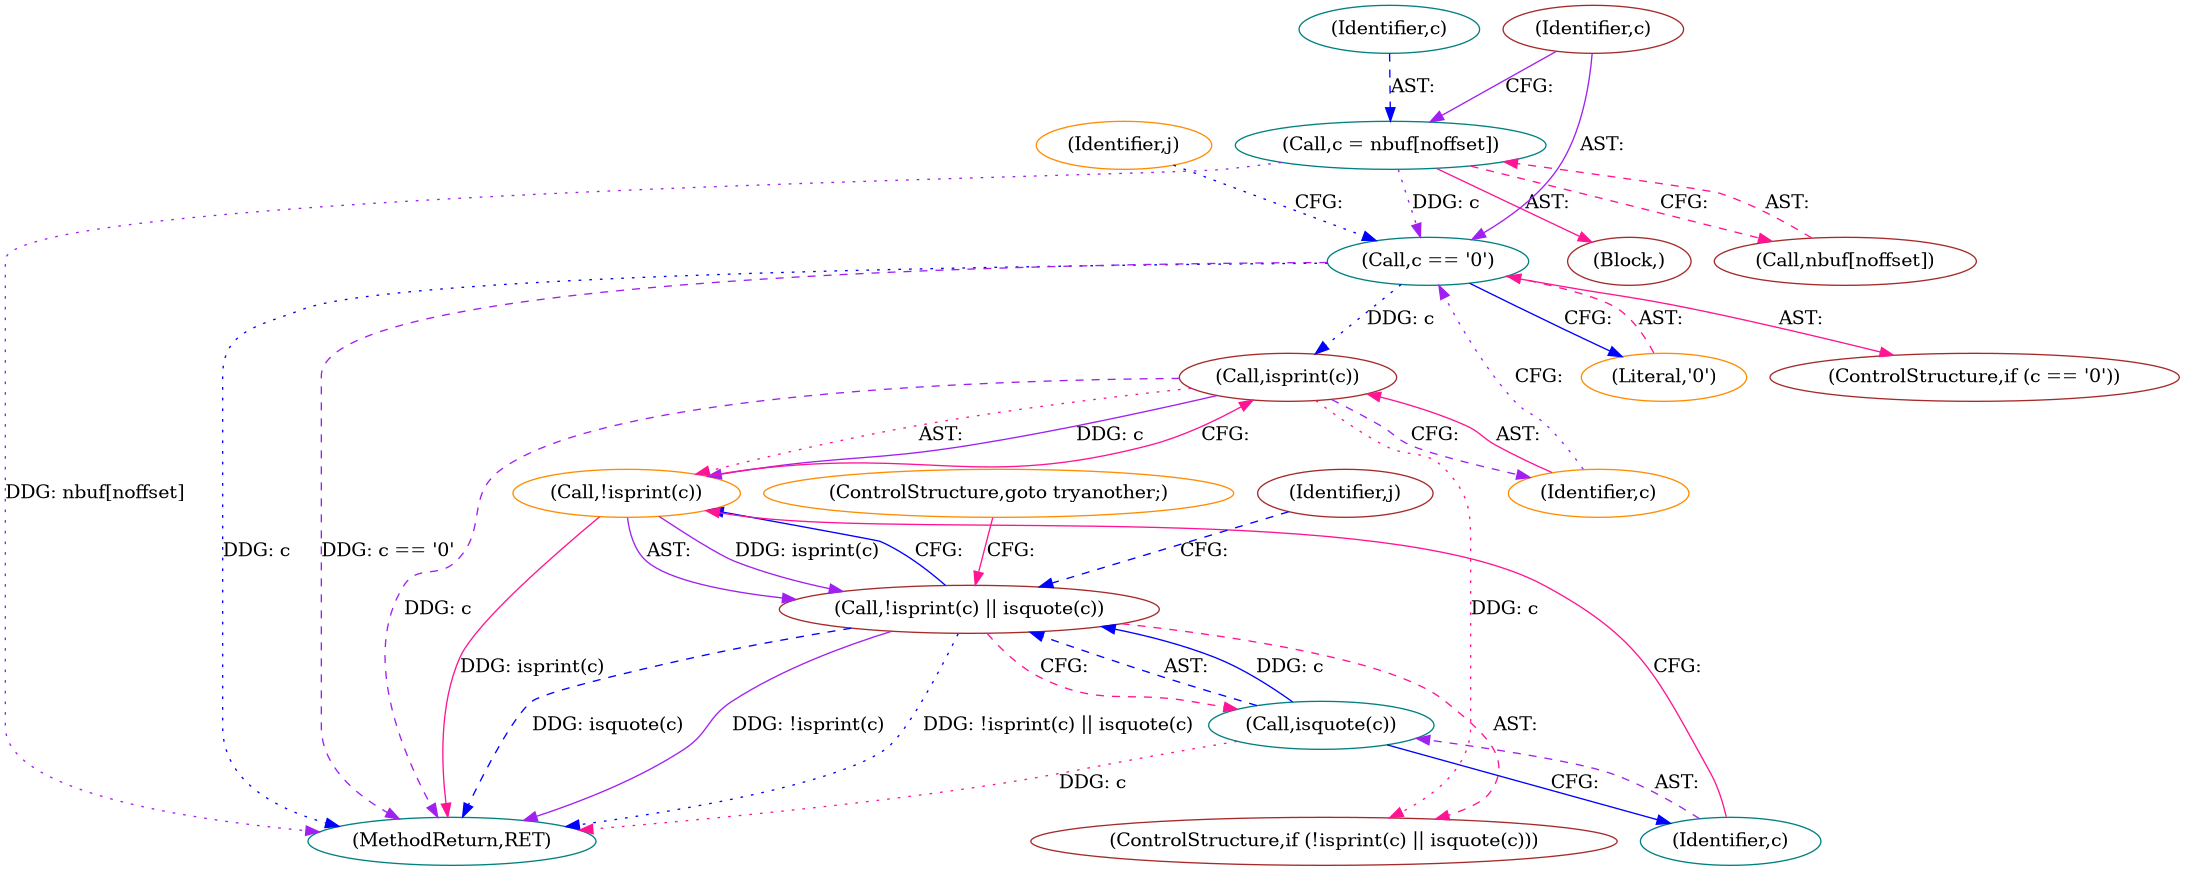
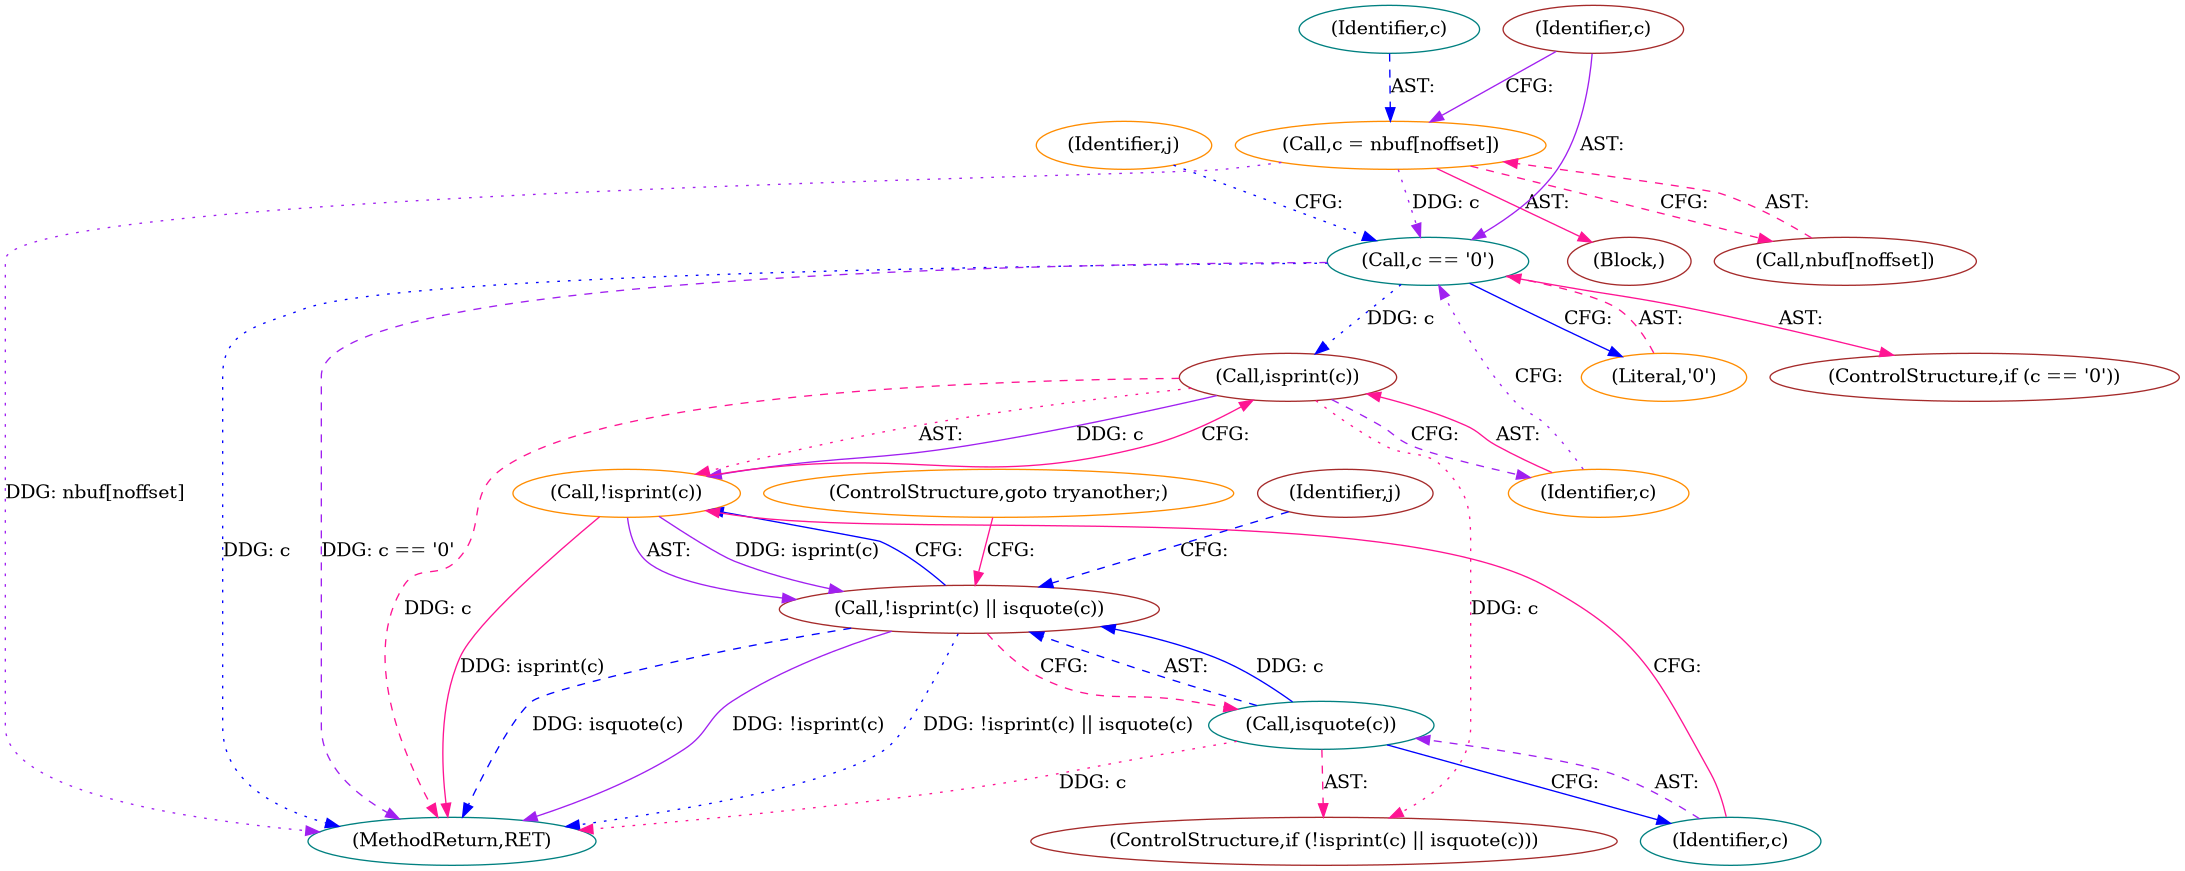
node "(Call,c = nbuf[noffset])": color teal -> darkorange
edge "(Call,isprint(c))" -> "(MethodReturn,RET)": color purple -> deeppink
edge "(Call,!isprint(c) || isquote(c))" -> "(ControlStructure,if (!isprint(c) || isquote(c)))": now "(Call,isquote(c))" -> "(ControlStructure,if (!isprint(c) || isquote(c)))"
